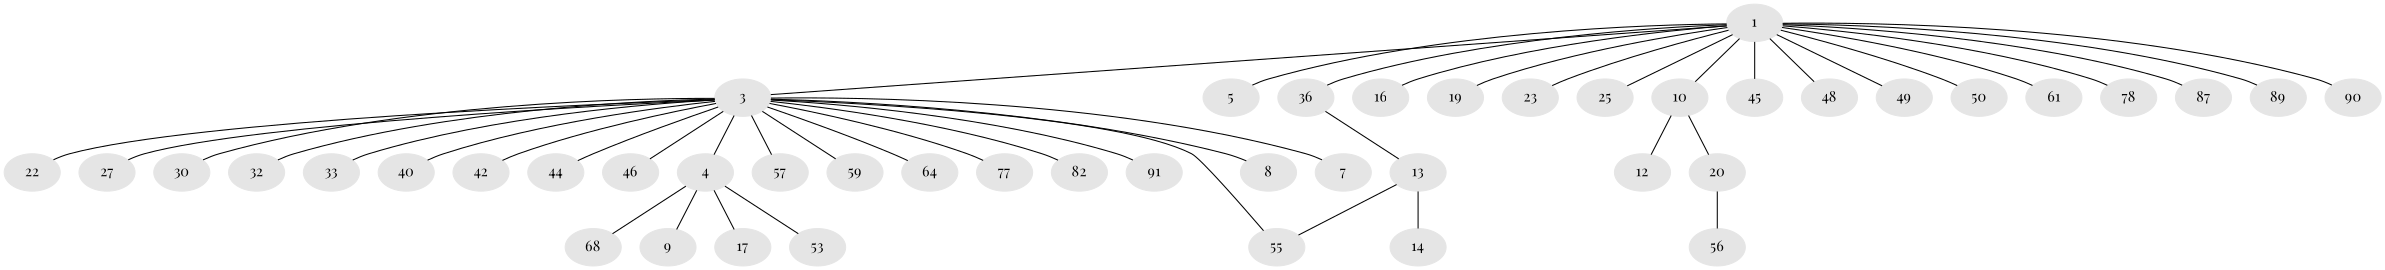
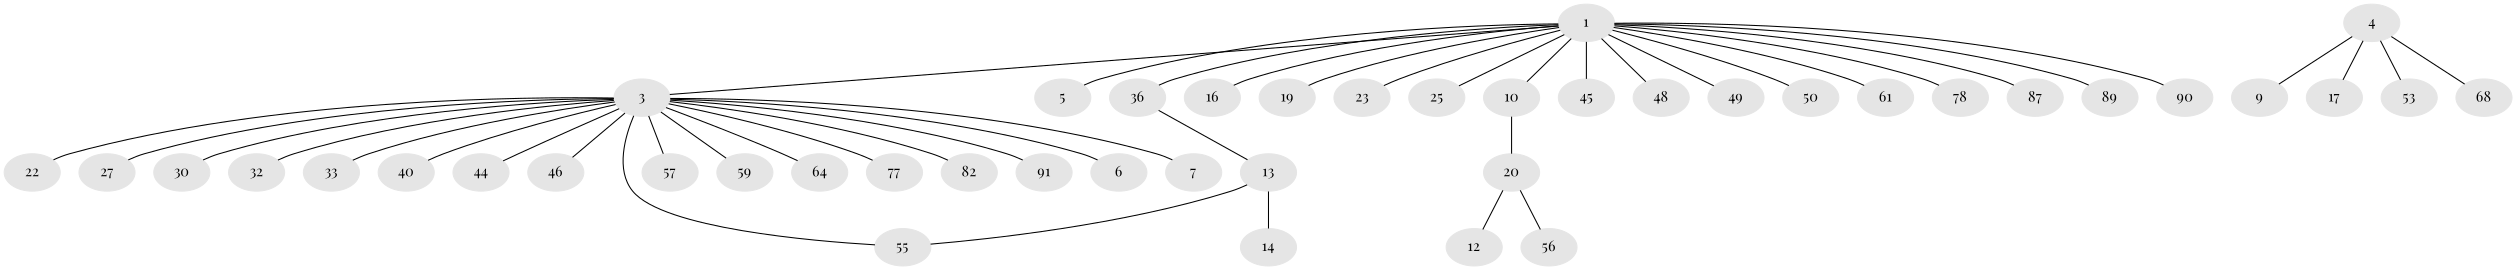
edge "3" -- "4": removed
edge "10" -- "12": now "20" -- "12"
node "42": removed
node "8": label "8" -> "6"
